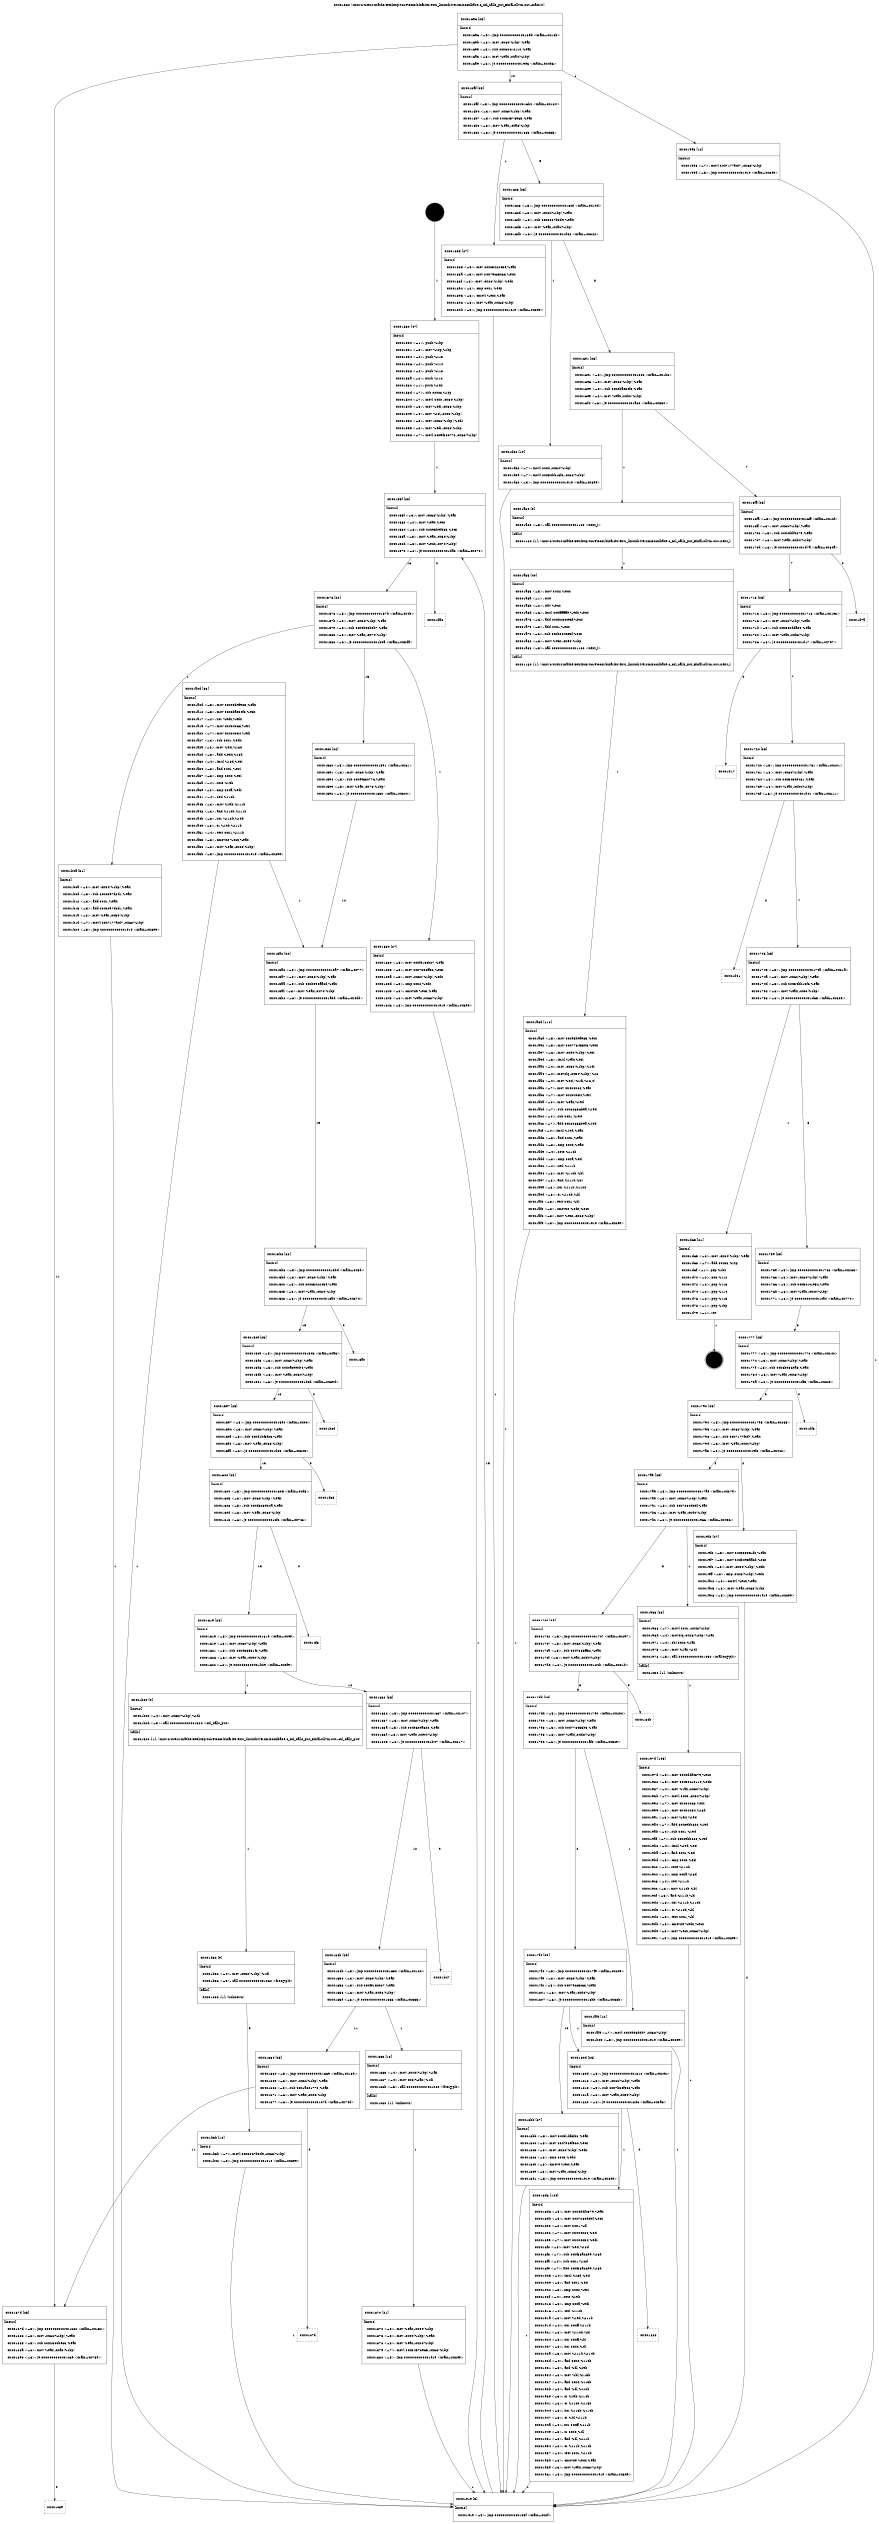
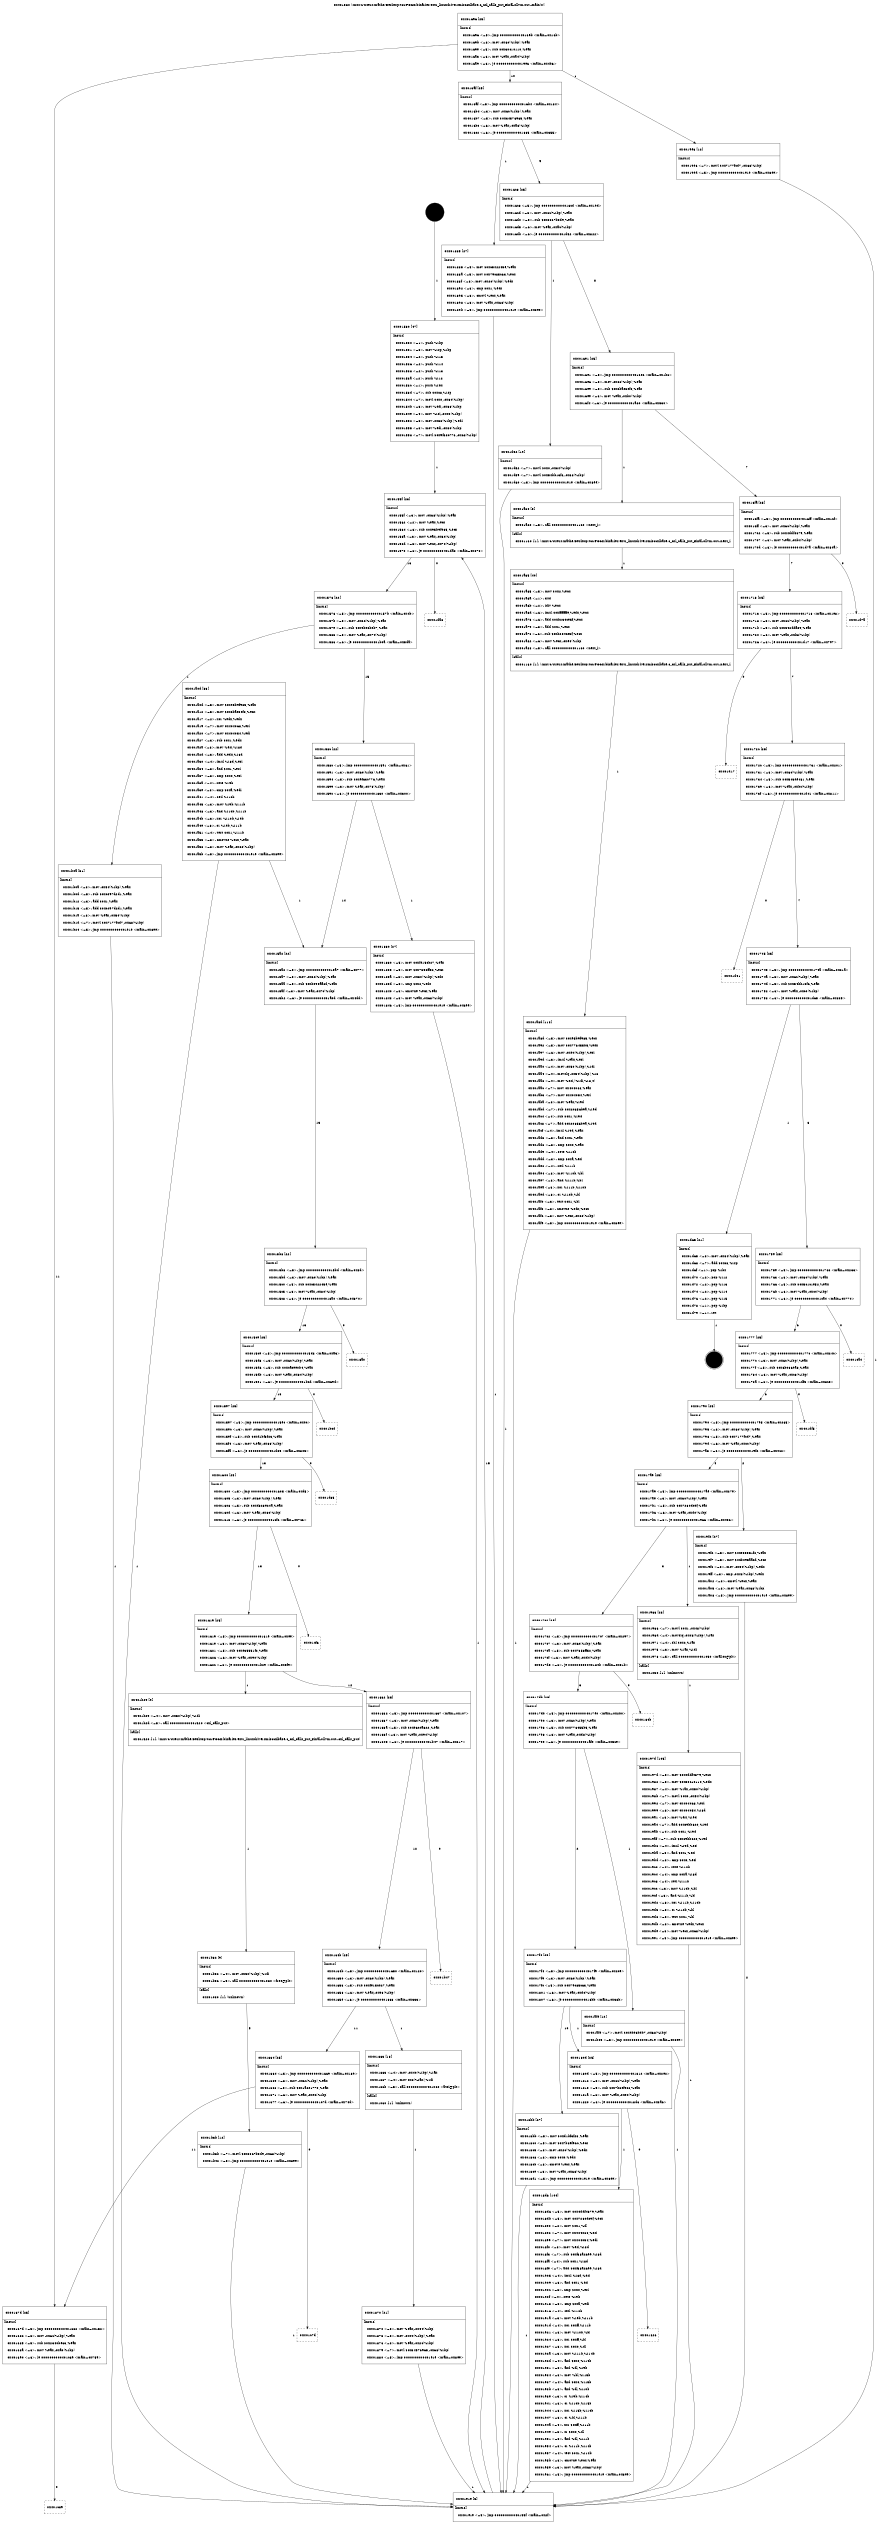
edge "0x401576 [22]" -> "0x401830 [27]": now "0x40158c [22]" -> "0x401830 [27]"
node "0x401ca4": added
